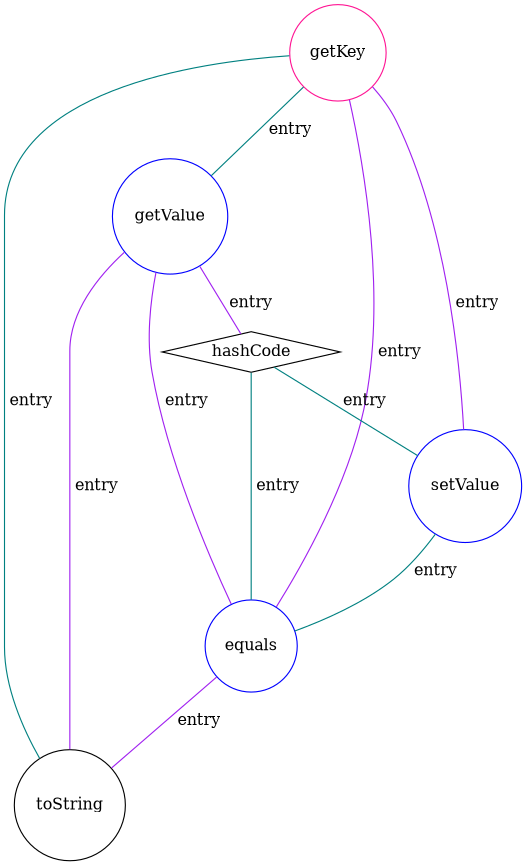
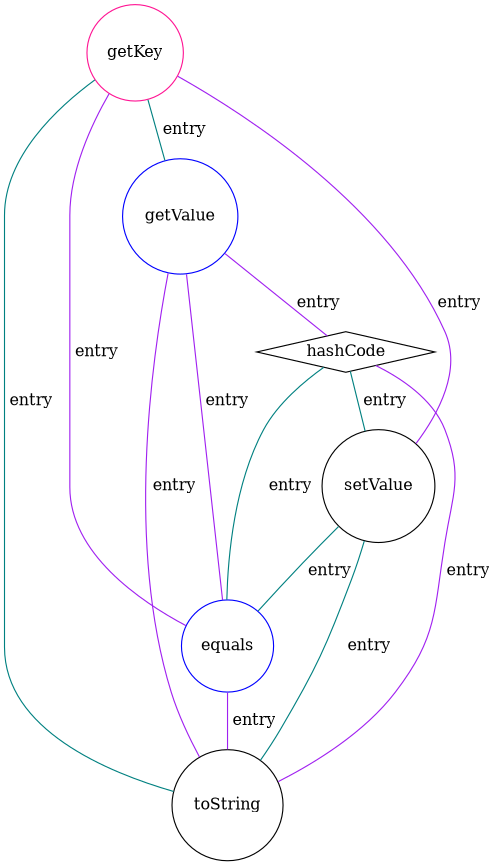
node "setValue": color blue -> black
edge "hashCode" -- "toString": added, label "entry"
edge "setValue" -- "toString": added, label "entry"
